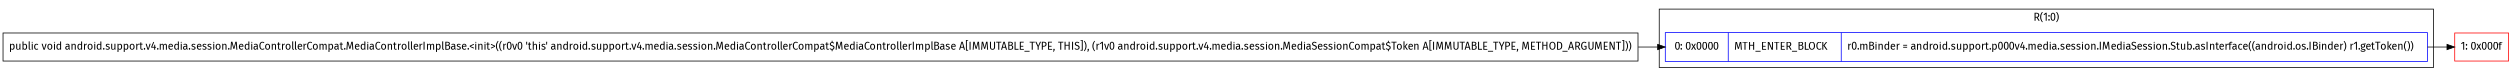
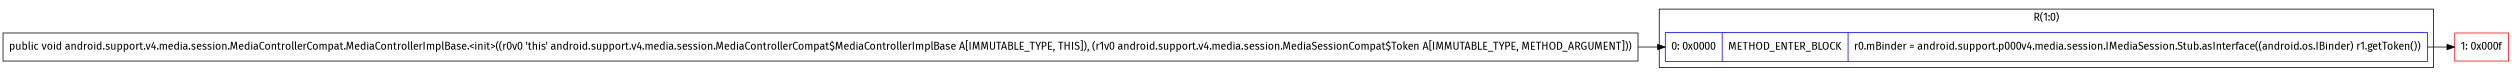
node "0: 0x0000": text "MTH_ENTER_BLOCK" -> "METHOD_ENTER_BLOCK"
